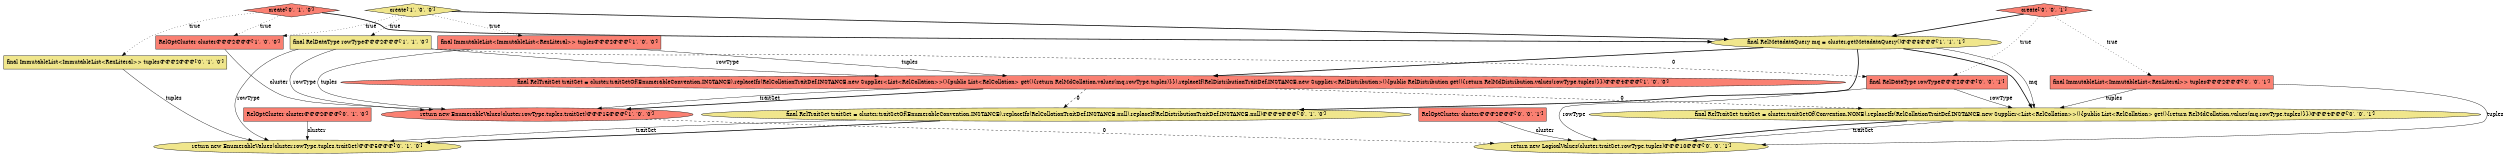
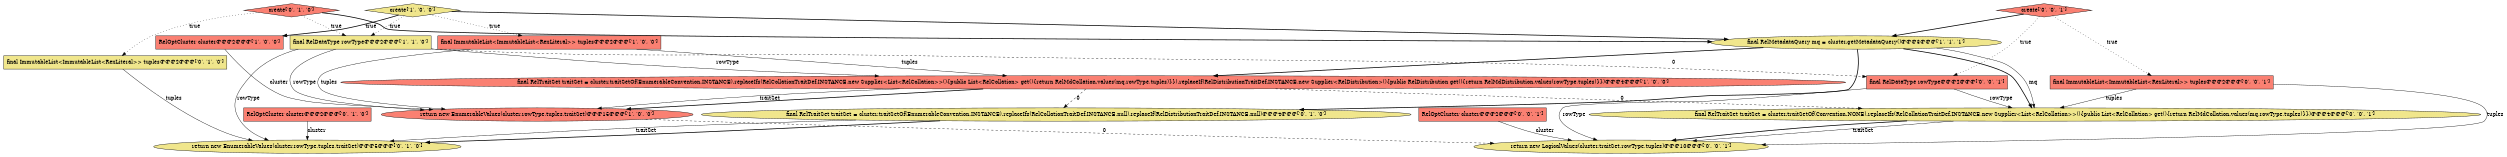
edge "create['0', '1', '0']" -> "RelOptCluster cluster@@@2@@@['1', '0', '0']": now "create['0', '1', '0']" -> "final RelDataType rowType@@@2@@@['1', '1', '0']"
edge "create['1', '0', '0']" -> "RelOptCluster cluster@@@2@@@['1', '0', '0']": style dotted -> bold
